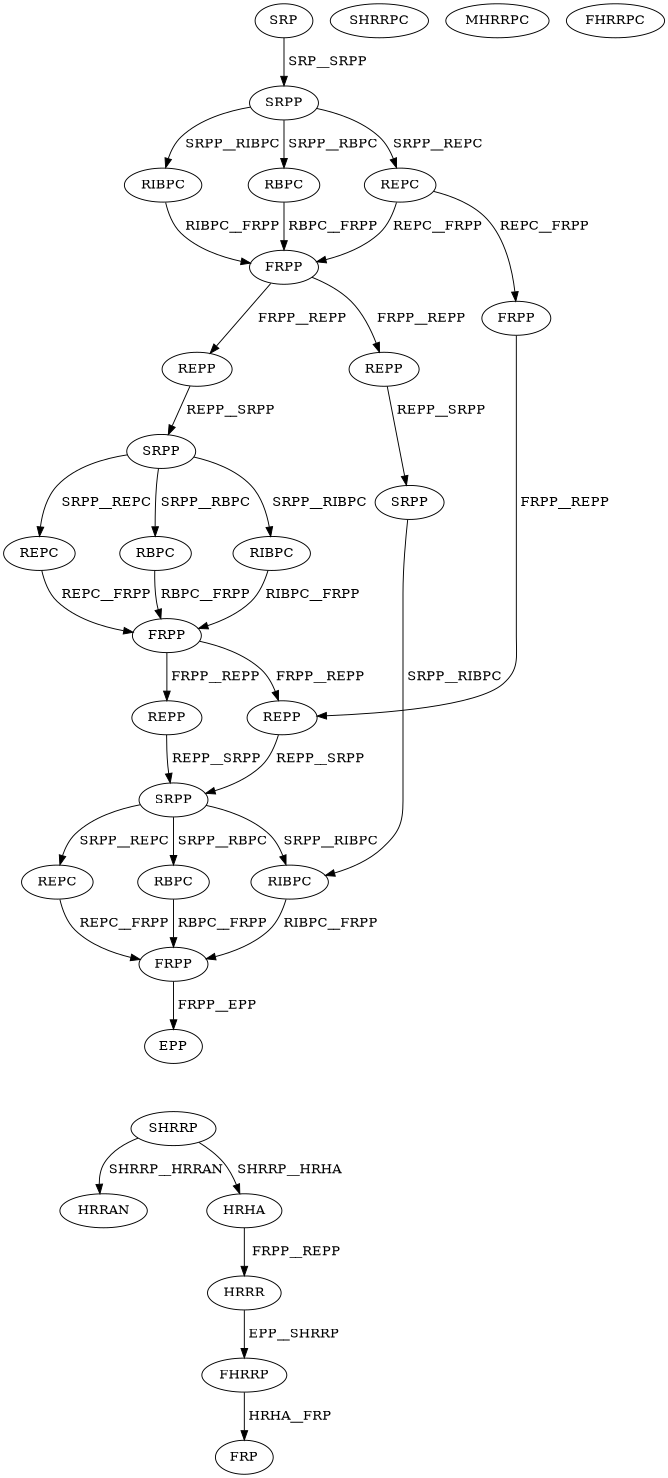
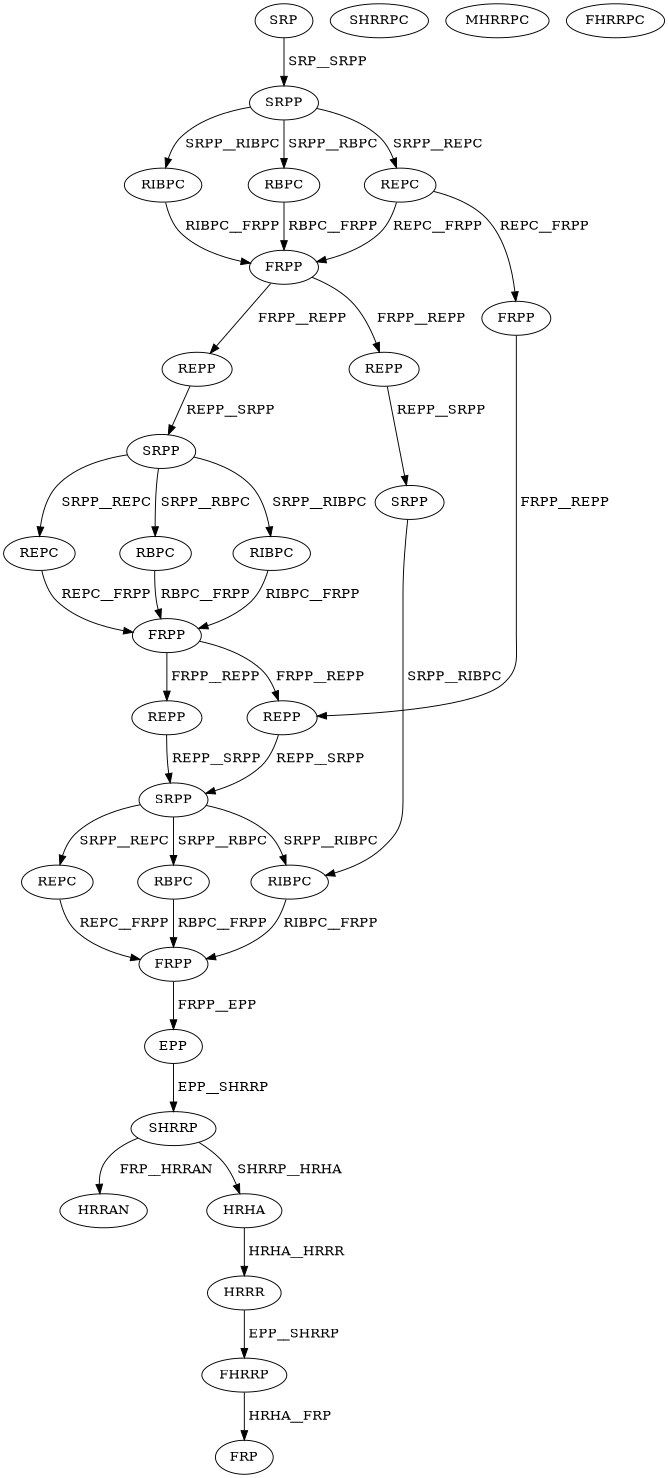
edge "EPP" -> "SHRRP": added, label "EPP__SHRRP"
edge "SHRRP" -> "HRRAN": label " SHRRP__HRRAN" -> " FRP__HRRAN"
edge "HRHA" -> "HRRR": label " FRPP__REPP" -> " HRHA__HRRR"
